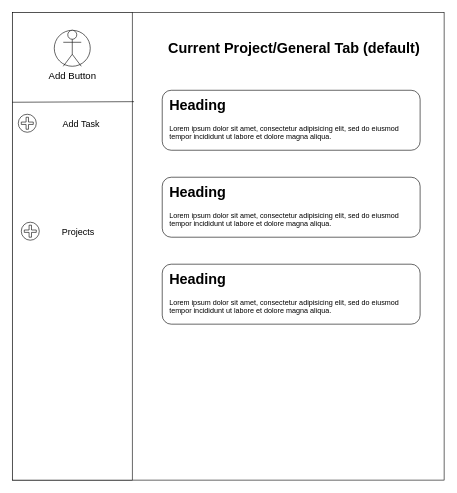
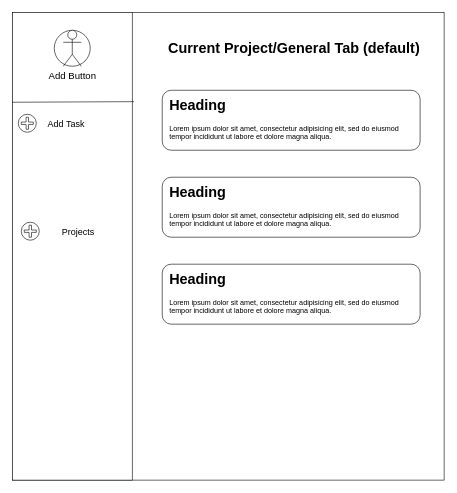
node "Add Task": moved (81, 123) -> (66, 123)
